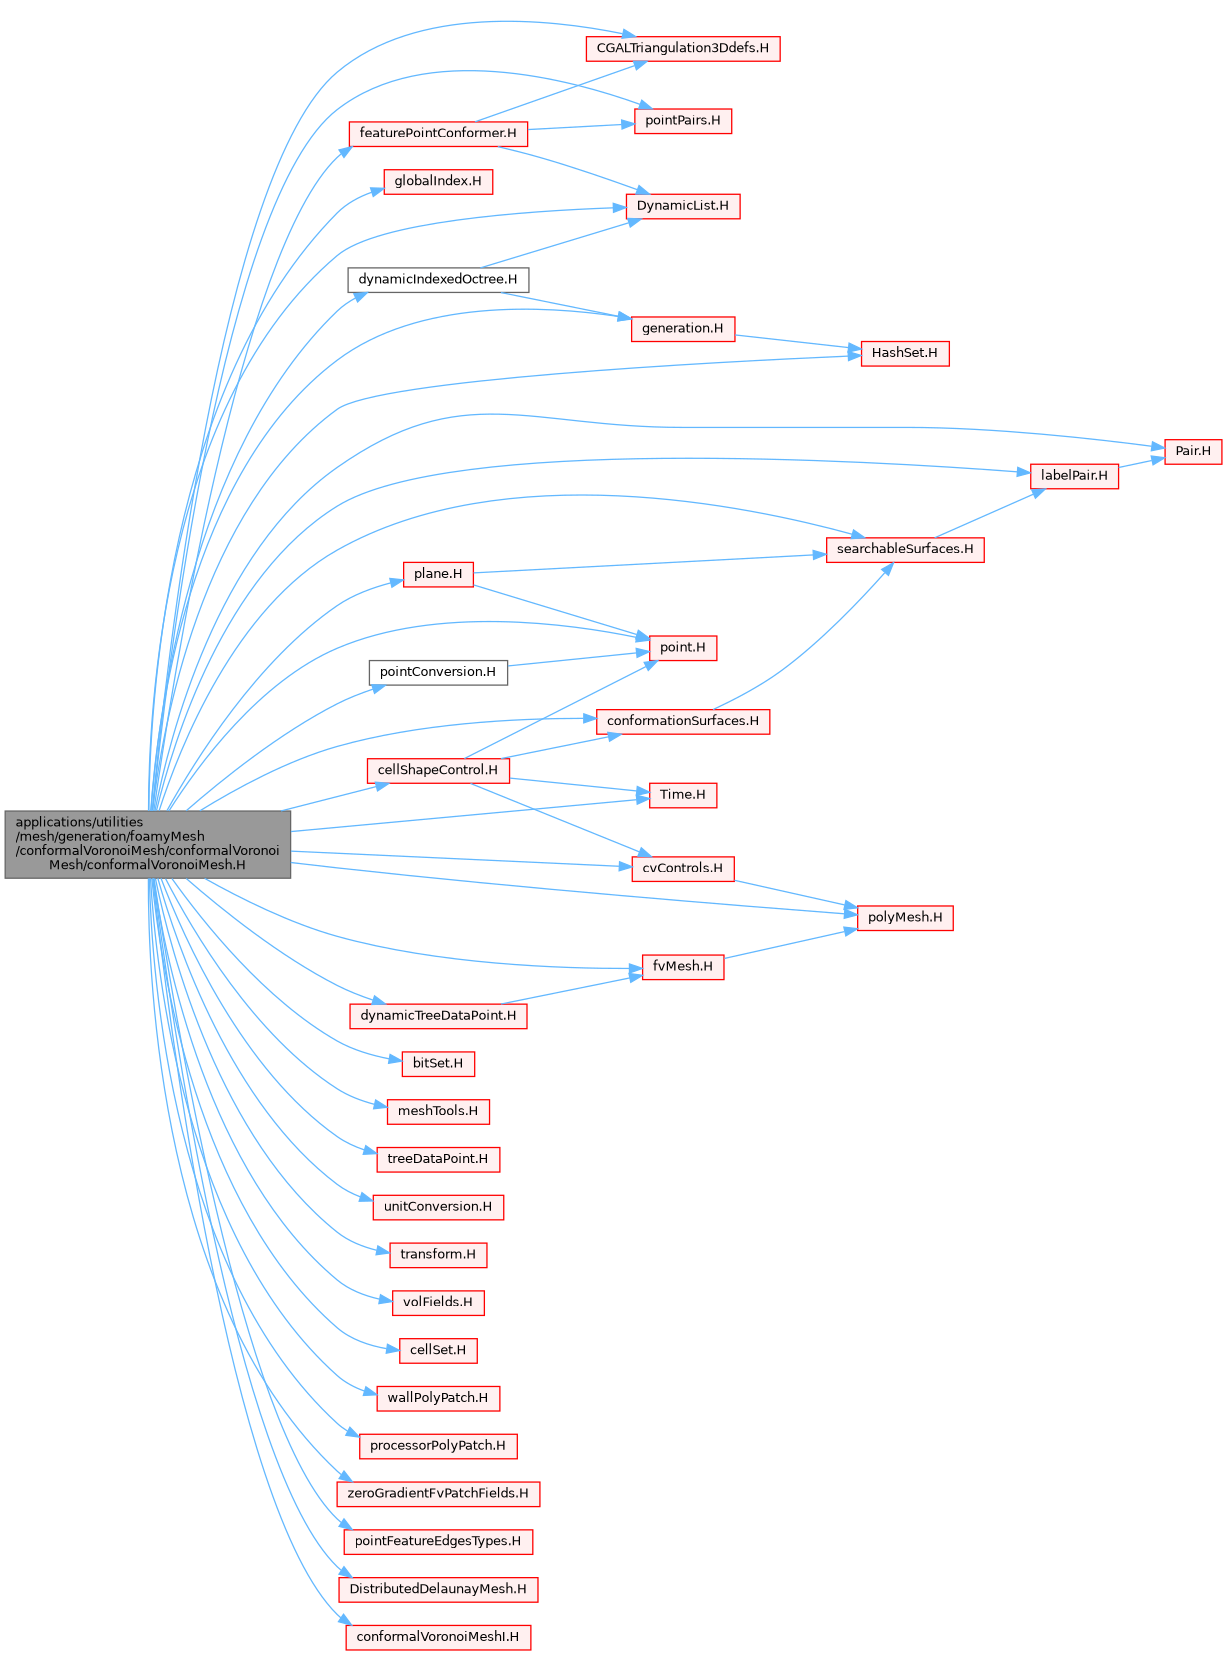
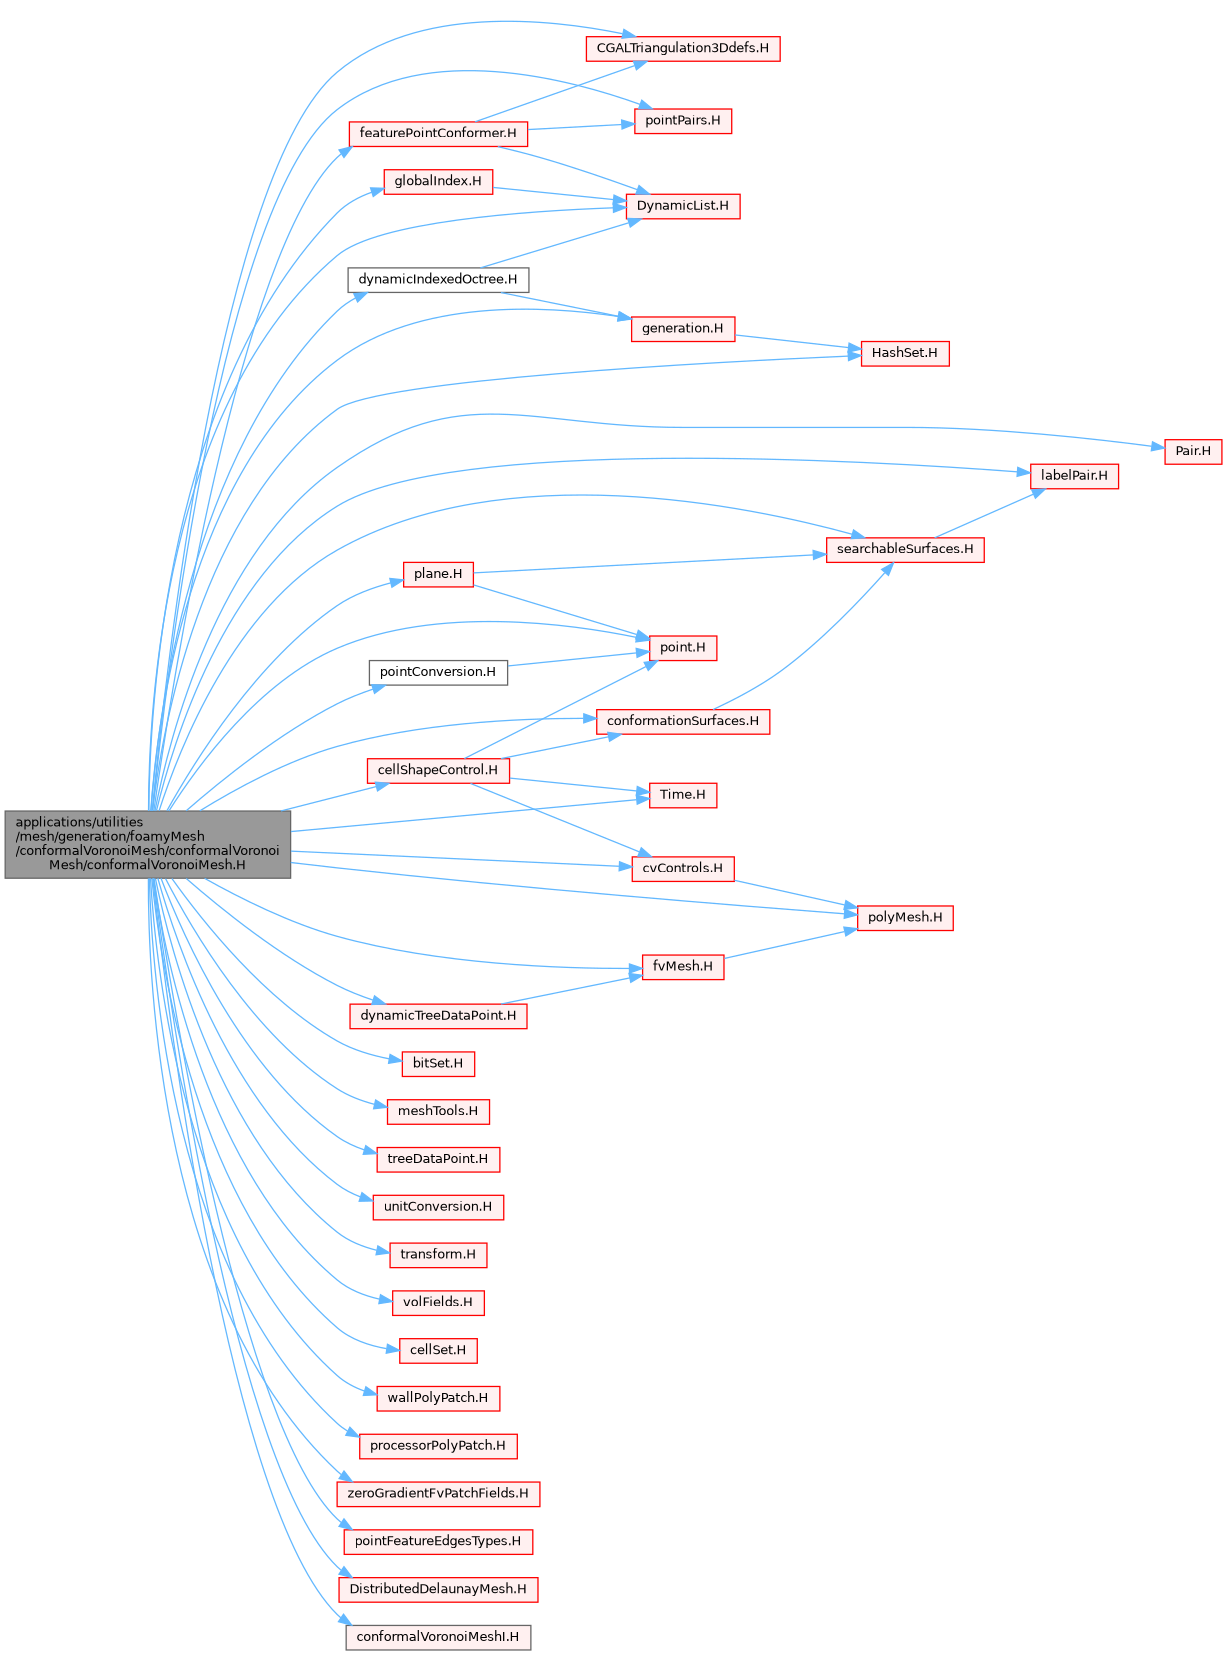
edge "globalIndex.H" -> "DynamicList.H": added
edge "labelPair.H" -> "Pair.H": removed
node "conformalVoronoiMeshI.H": color red -> grey40
